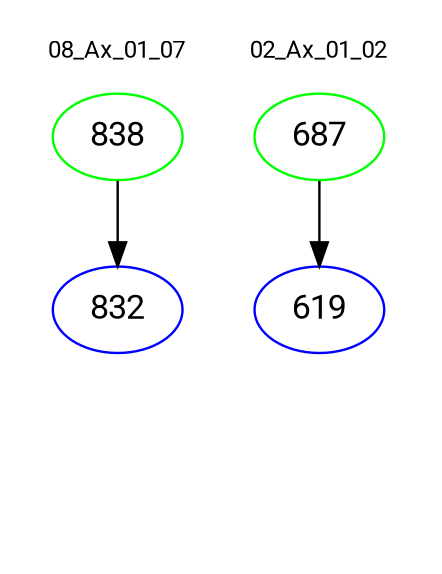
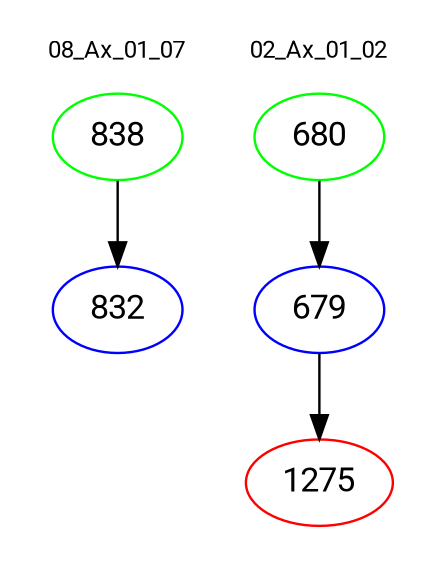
node "687": label "687" -> "680"
node "619": label "619" -> "679"
node "1275": added
